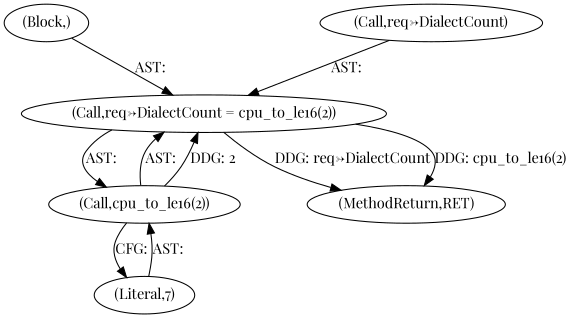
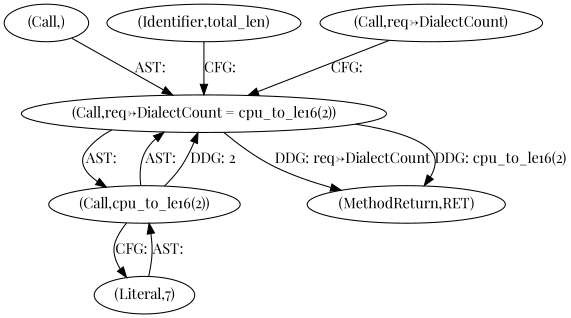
node "(Block,)": label "(Block,)" -> "(Call,)"
node "(Identifier,total_len)": added
edge "(Call,req->DialectCount)" -> "(Call,req->DialectCount = cpu_to_le16(2))": label "AST: " -> "CFG: "
